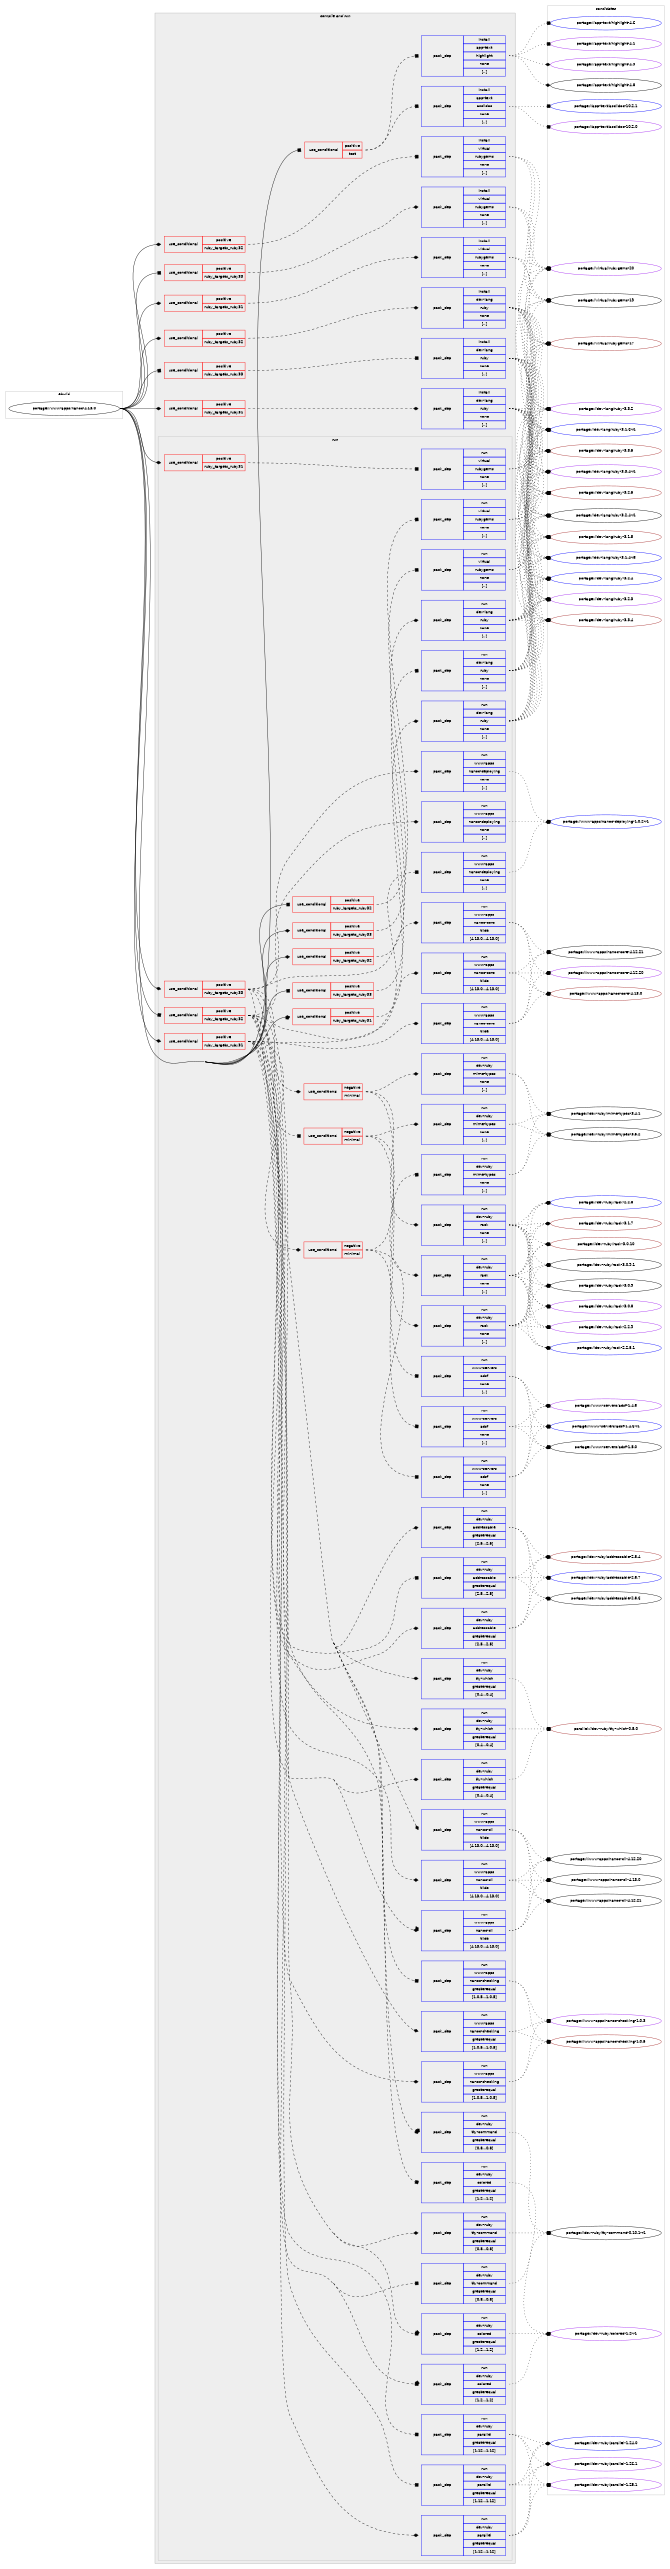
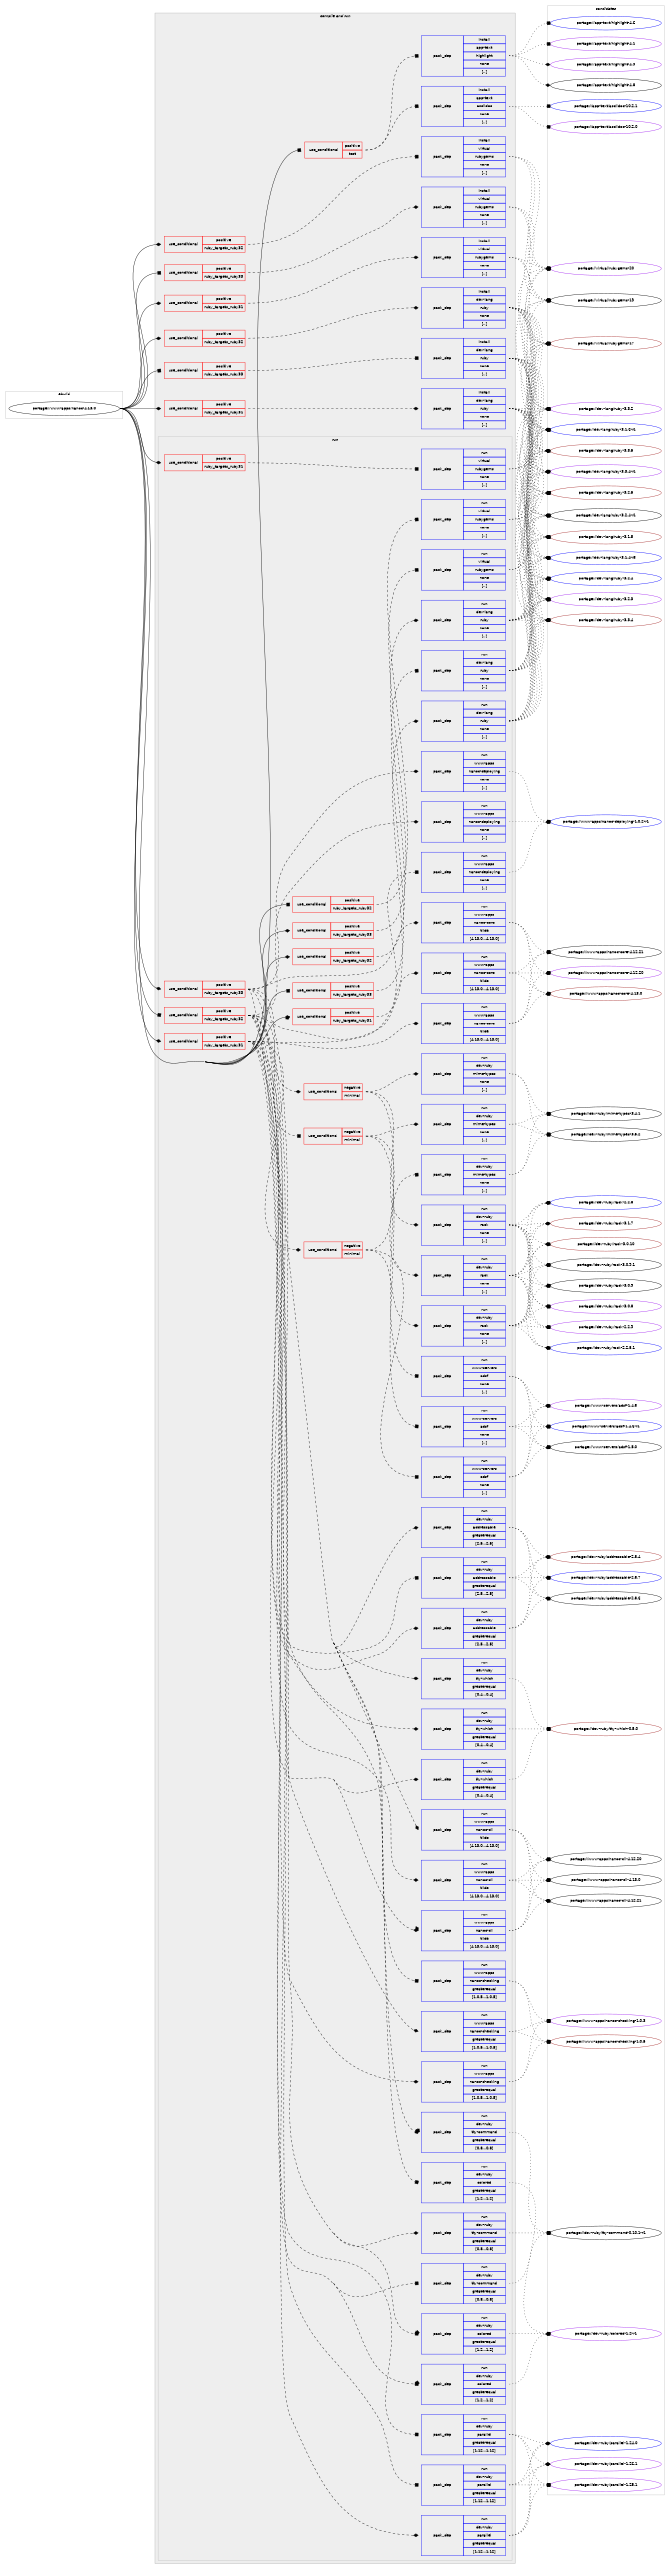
node "parallel://dev-ruby/tty-which-0.5.0": label "parallel://dev-ruby/tty-which-0.5.0" -> "portage://dev-ruby/tty-which-0.5.0"
